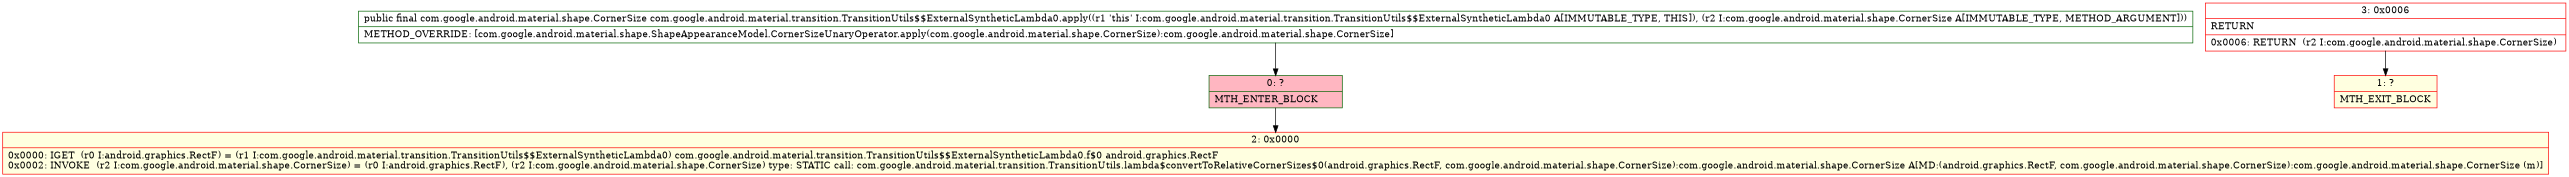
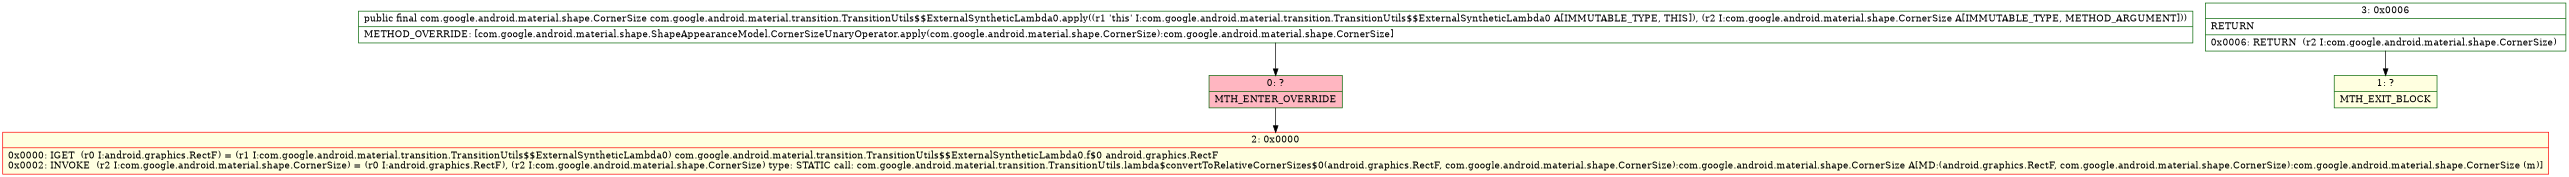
node "3: 0x0006": color red -> darkgreen
node "1: ?": color red -> darkgreen
node "0: ?": text "MTH_ENTER_BLOCK" -> "MTH_ENTER_OVERRIDE"
